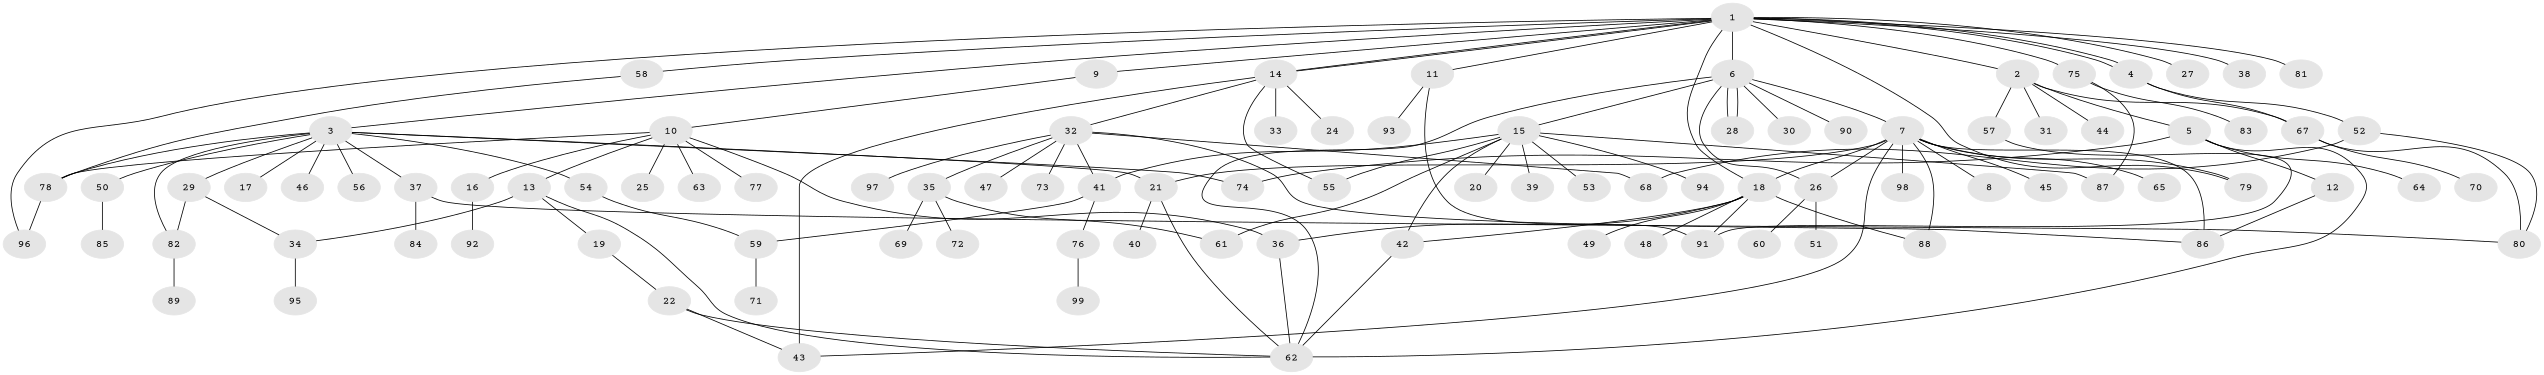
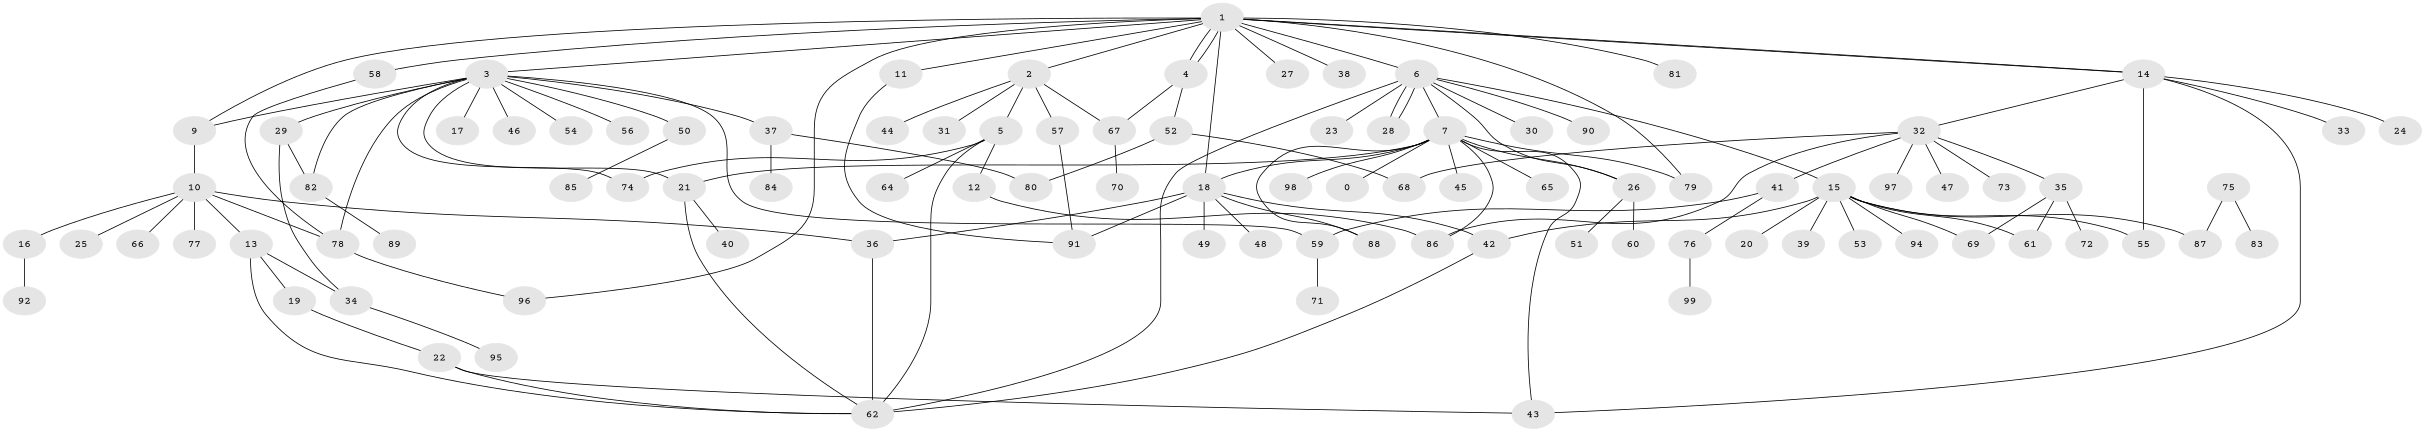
edge "1" -- "75": removed
edge "3" -- "9": added
node "23": added
node "93": removed
edge "67" -- "80": removed
edge "15" -- "41": now "15" -- "69"
node "63": label "63" -> "66"
node "8": label "8" -> "0"
edge "54" -- "59": now "3" -- "59"
